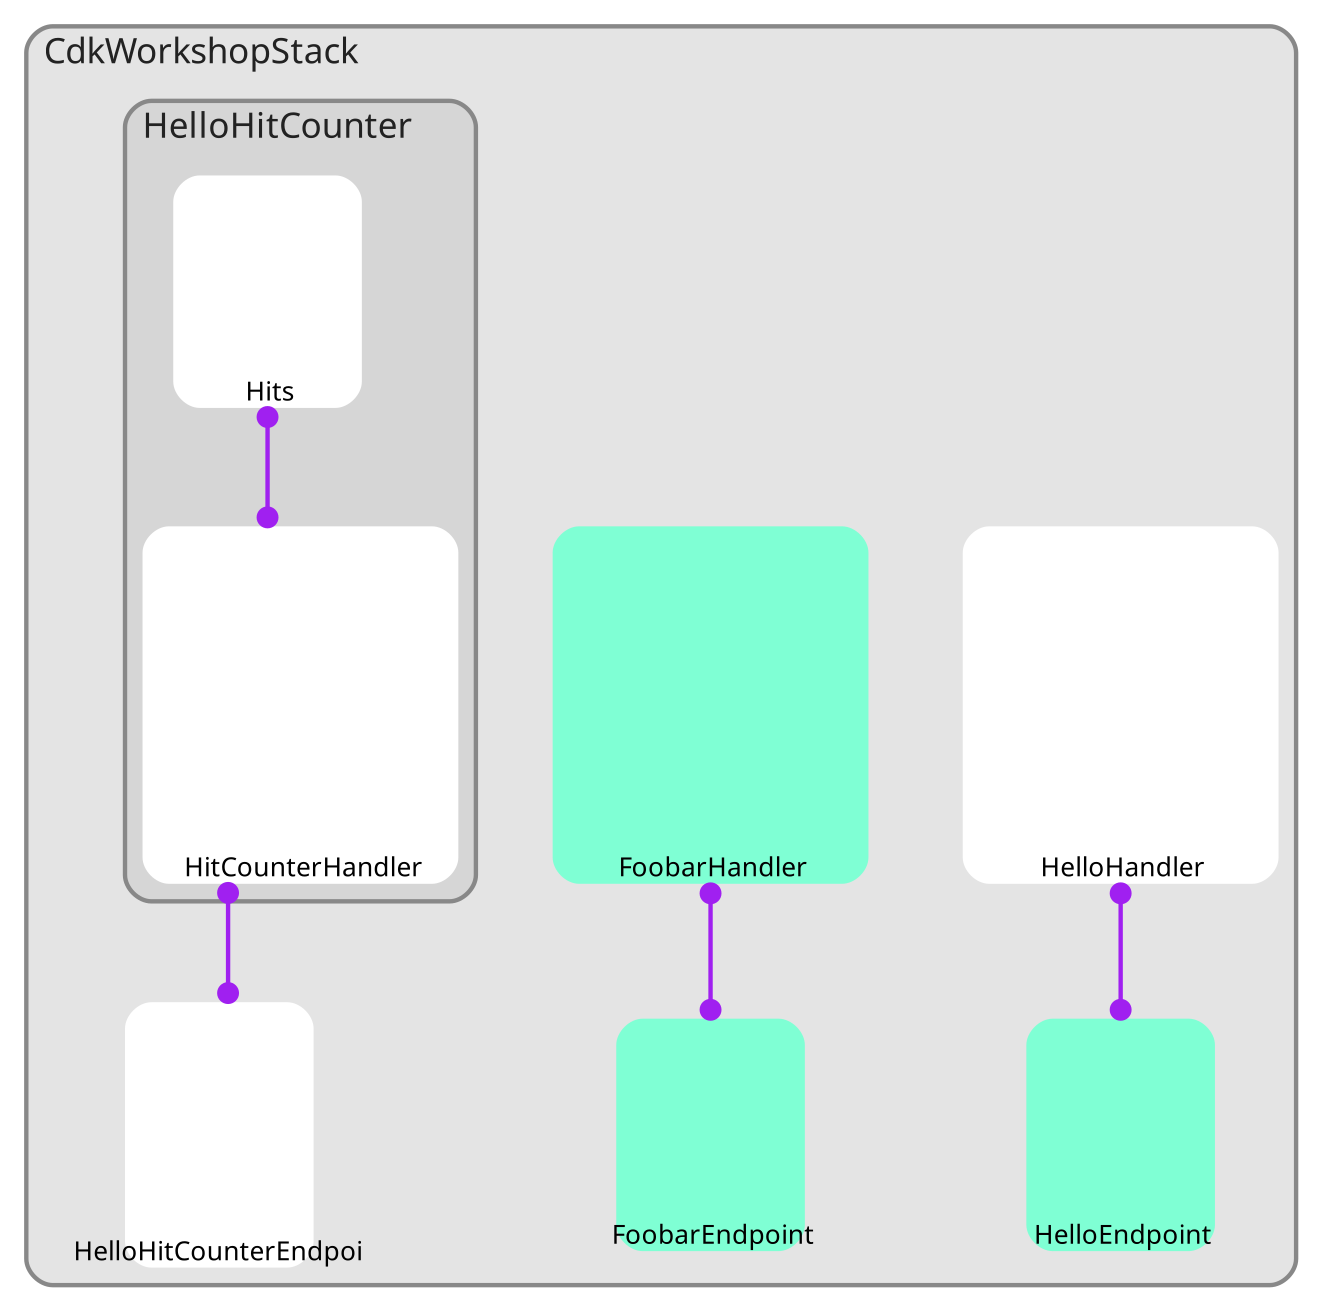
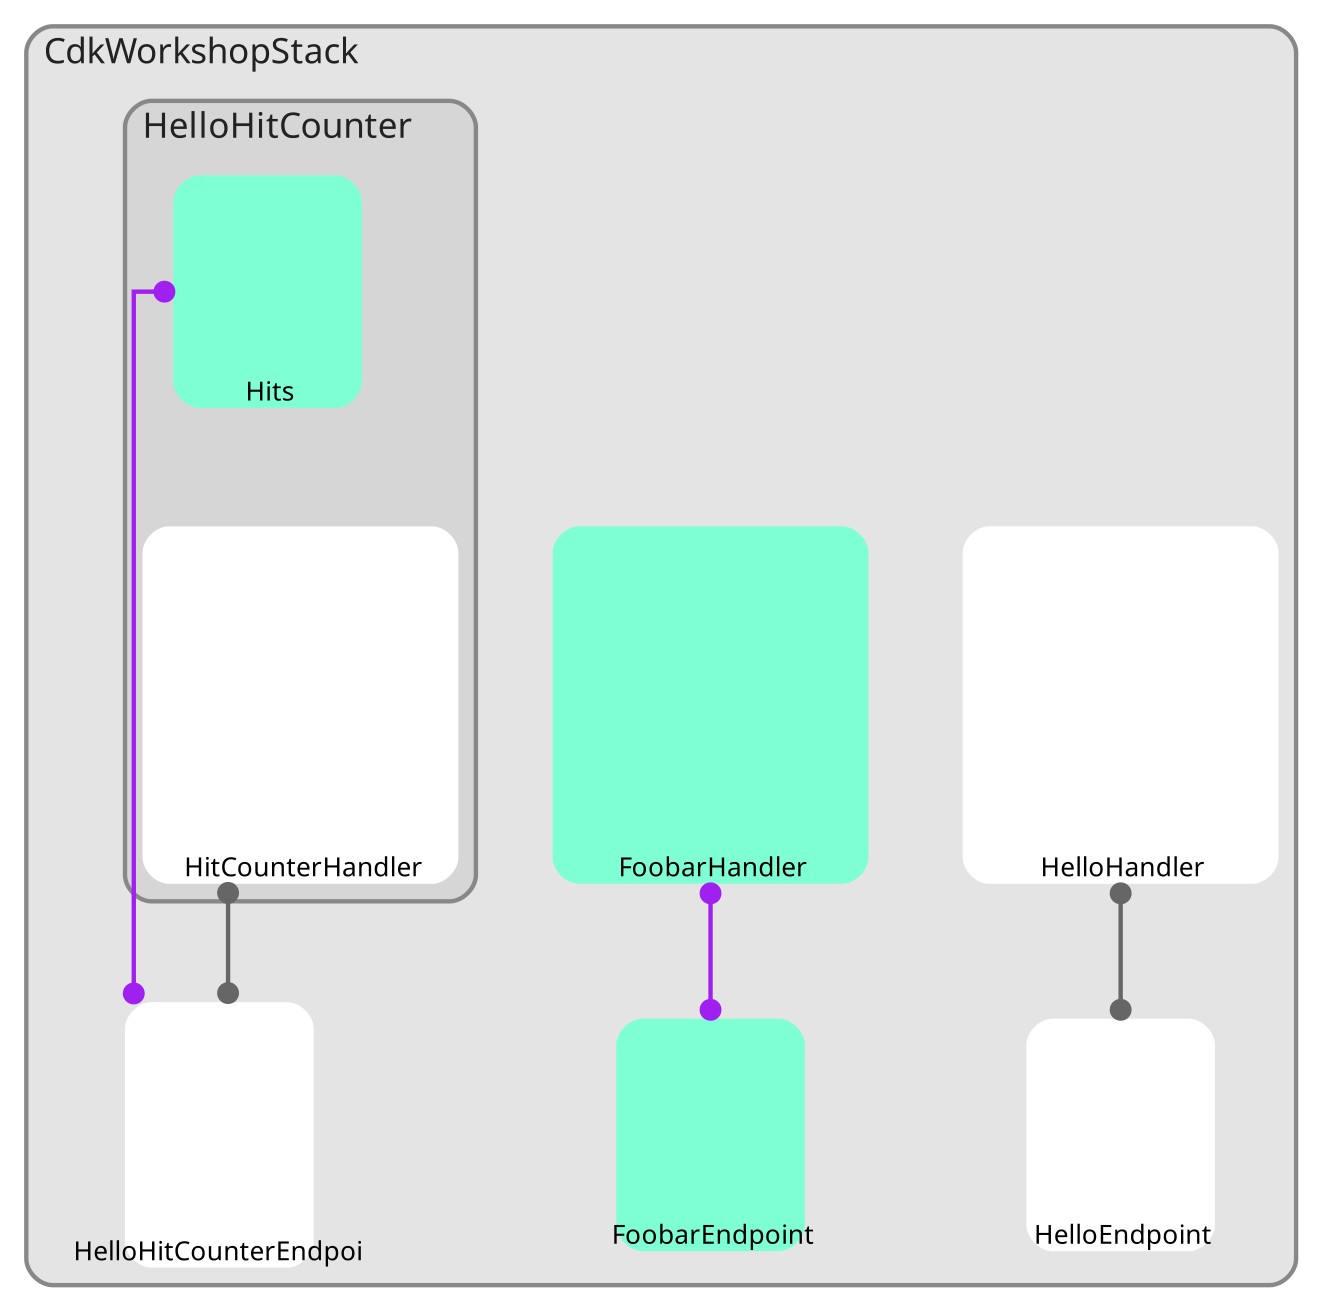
node "Hits": fillcolor white -> aquamarine
edge "Hits" -- "HitCounterHandler": now "Hits" -- "HelloHitCounterEndpoi"
edge "HitCounterHandler" -- "HelloHitCounterEndpoi": color purple -> gray40
edge "HelloHandler" -- "HelloEndpoint": color purple -> gray40
node "HelloEndpoint": fillcolor aquamarine -> white
